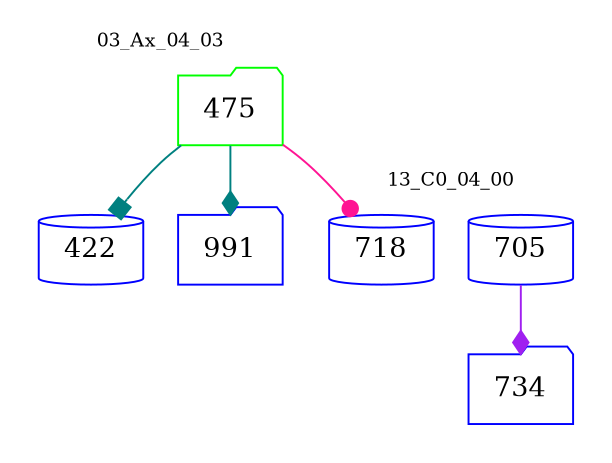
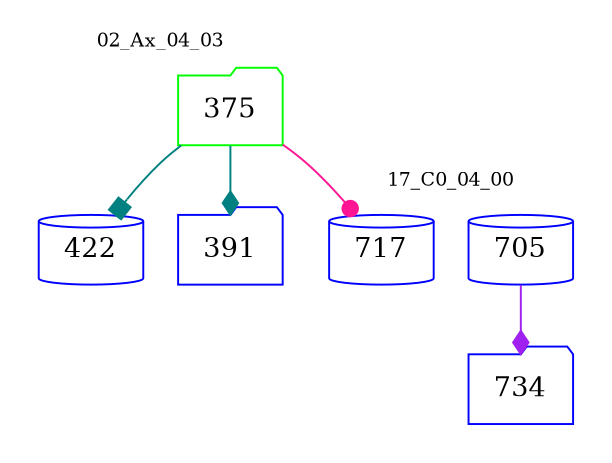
cluster "03_Ax_04_03": label "03_Ax_04_03" -> "02_Ax_04_03"
node "475": label "475" -> "375"
cluster "13_C0_04_00": label "13_C0_04_00" -> "17_C0_04_00"
node "991": label "991" -> "391"
node "718": label "718" -> "717"
